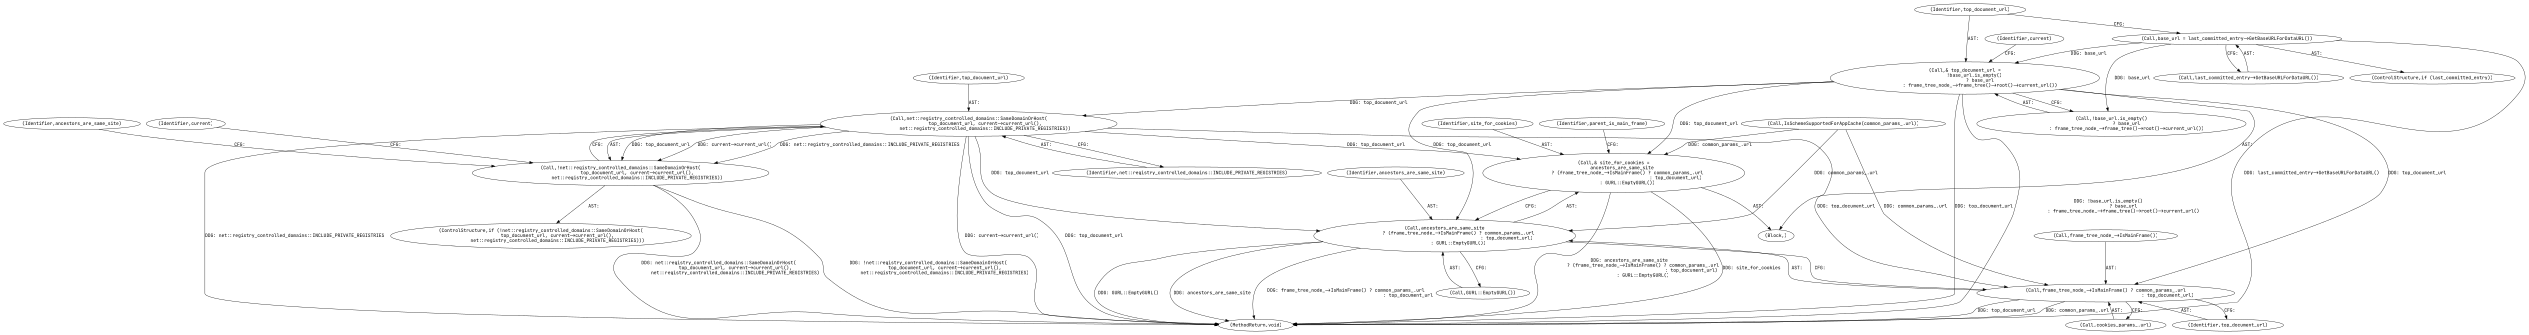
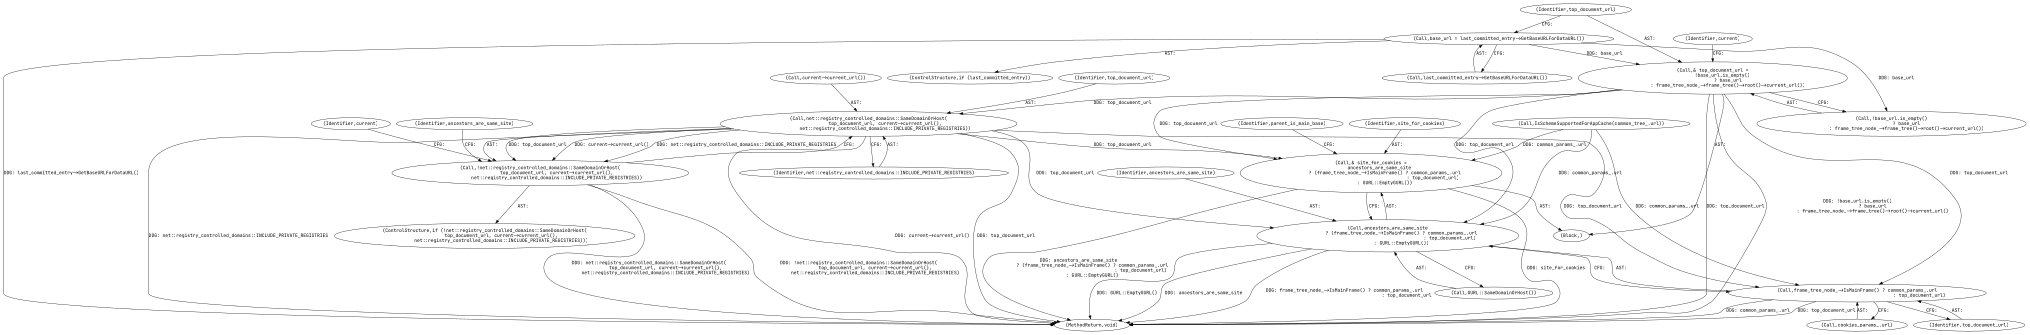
node "(Call,current->current_url())": added
node "(Identifier,parent_is_main_frame)": label "(Identifier,parent_is_main_frame)" -> "(Identifier,parent_is_main_base)"
node "(Call,IsSchemeSupportedForAppCache(common_params_.url))": label "(Call,IsSchemeSupportedForAppCache(common_params_.url))" -> "(Call,IsSchemeSupportedForAppCache(common_tree_.url))"
node "(Call,frame_tree_node_->IsMainFrame())": removed
node "(Call,GURL::EmptyGURL())": label "(Call,GURL::EmptyGURL())" -> "(Call,GURL::SameDomainOrHost())"
